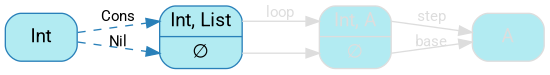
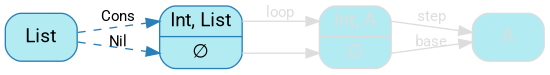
node "Int": label "Int" -> "List"
